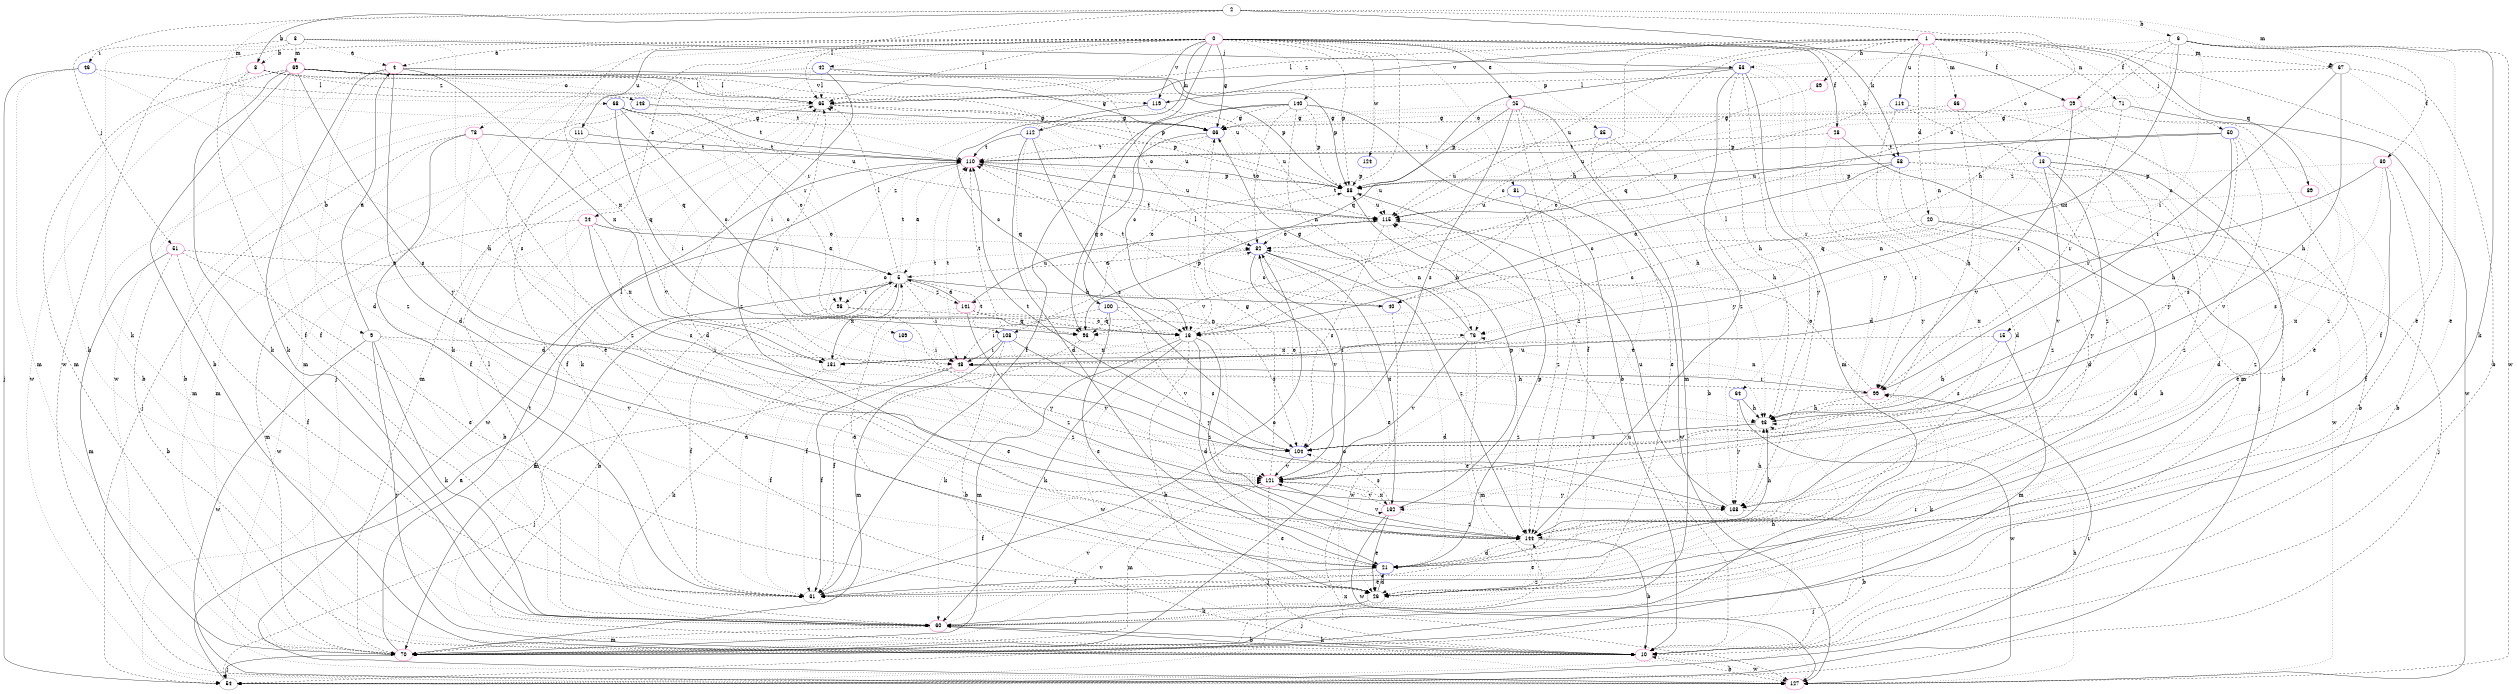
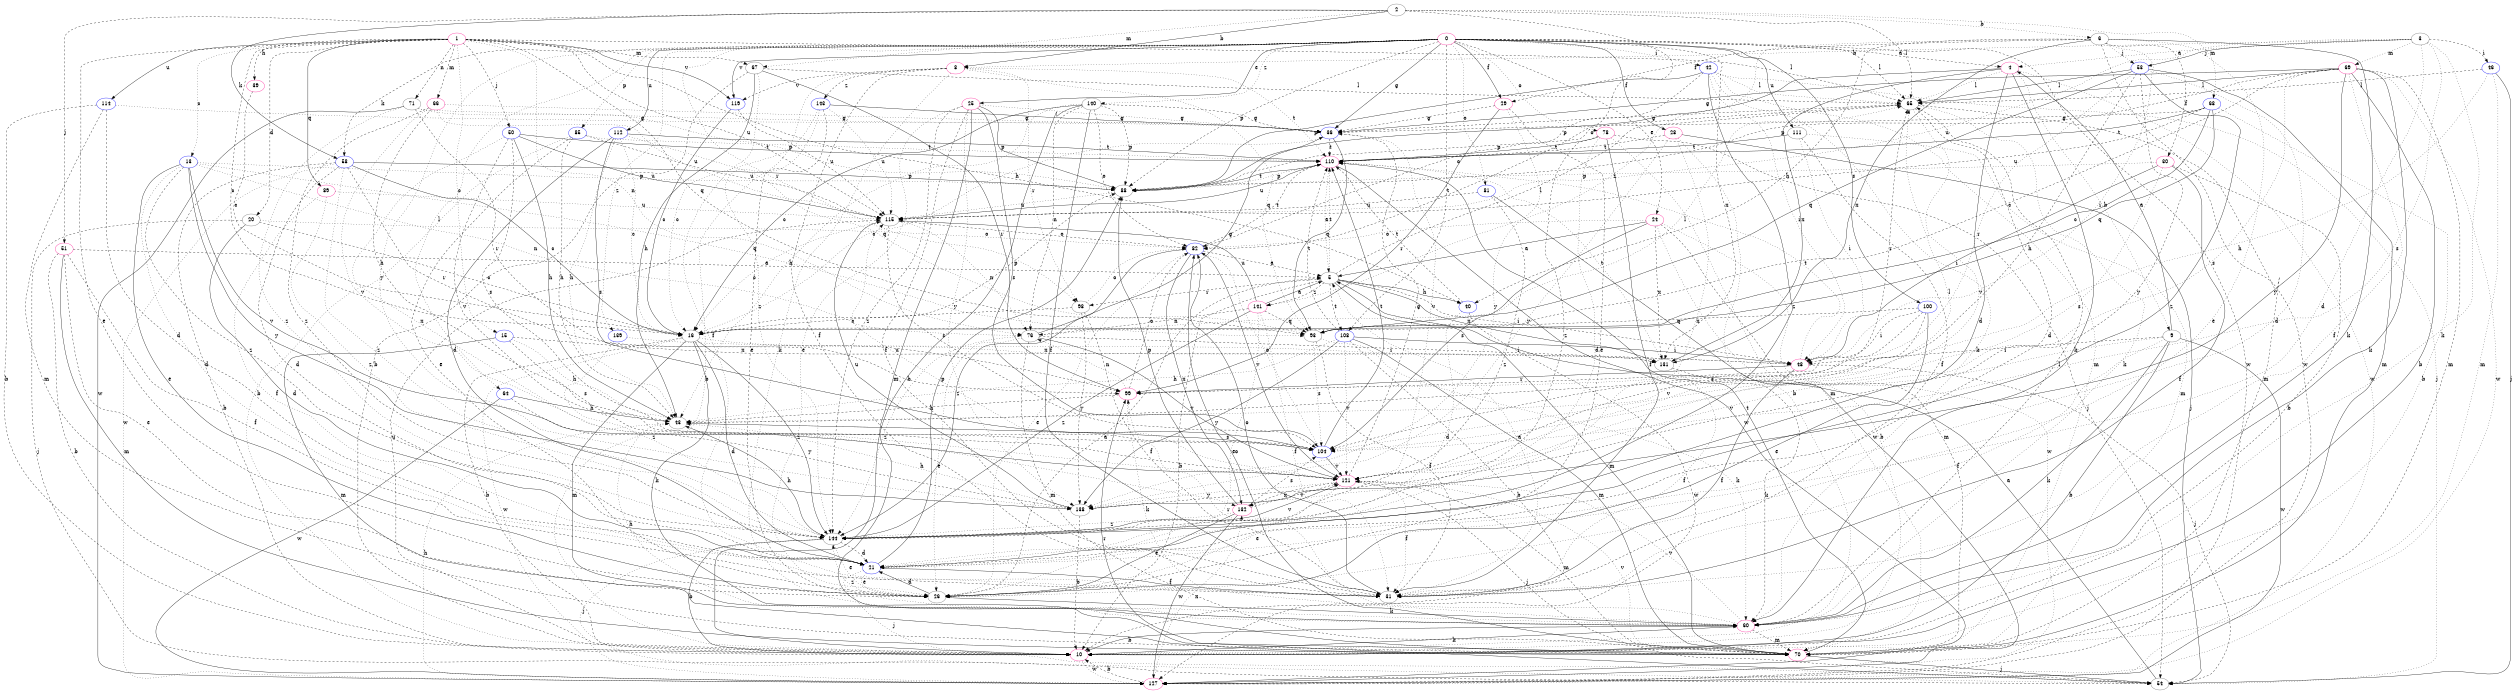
node "124": removed
edge "9" -> "10": label "y" -> "b"
